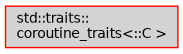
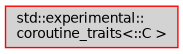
node "std::traits:: coroutine_traits<::C >": label "std::traits:: coroutine_traits<::C >" -> "std::experimental:: coroutine_traits<::C >"
